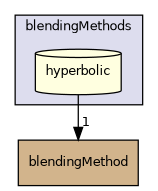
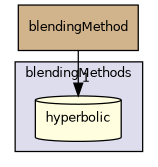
edge "hyperbolic" -> "blendingMethod": reversed
